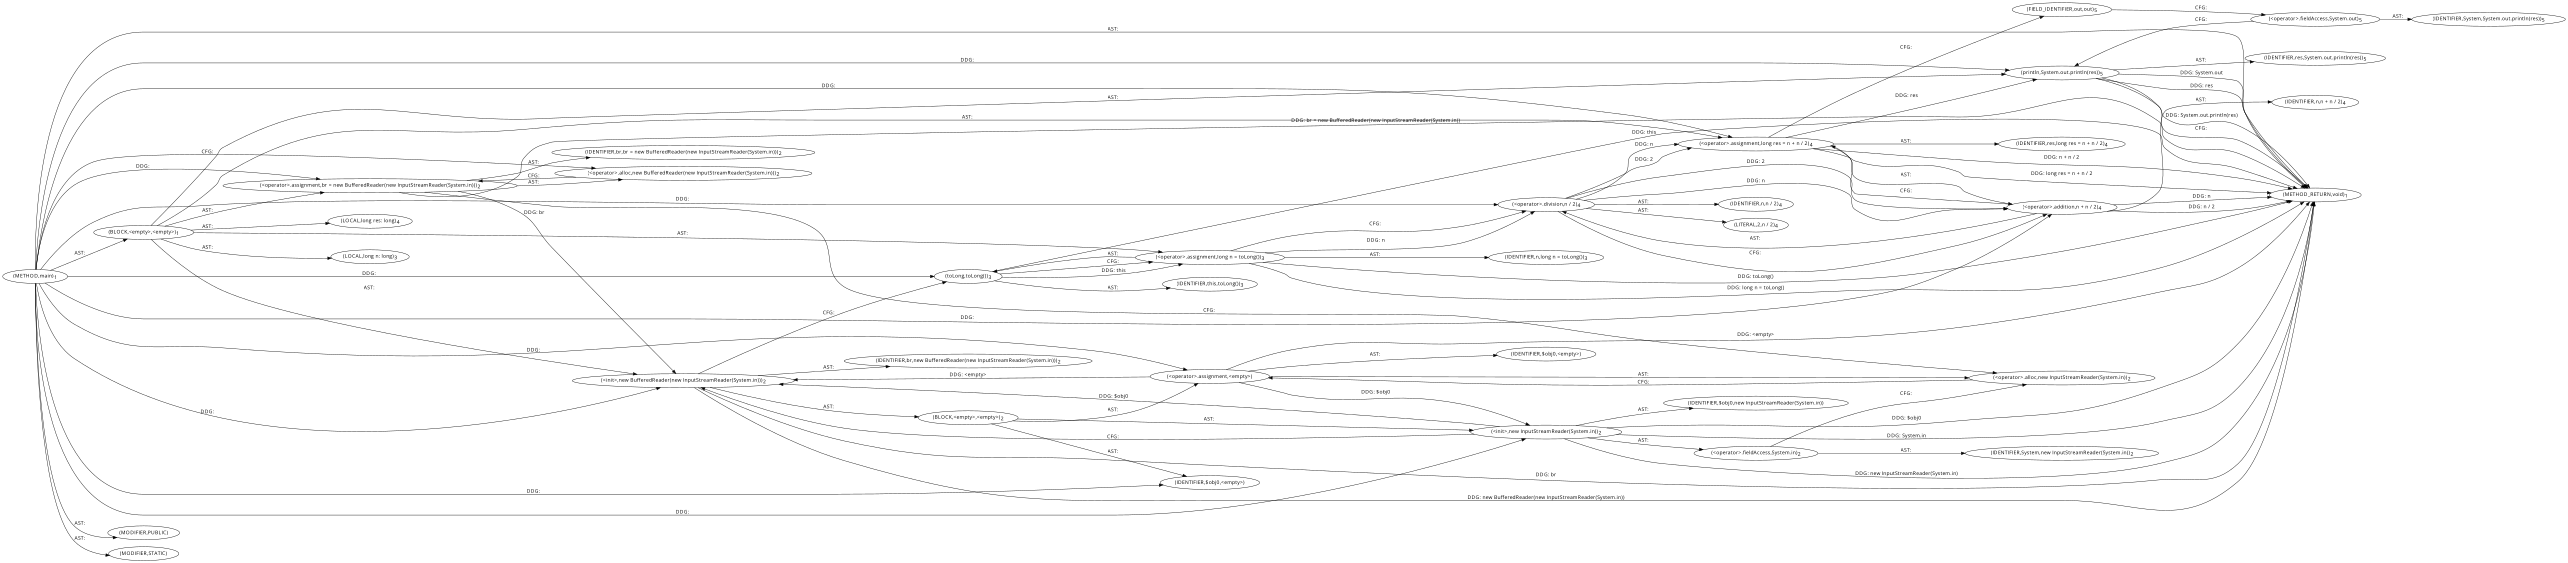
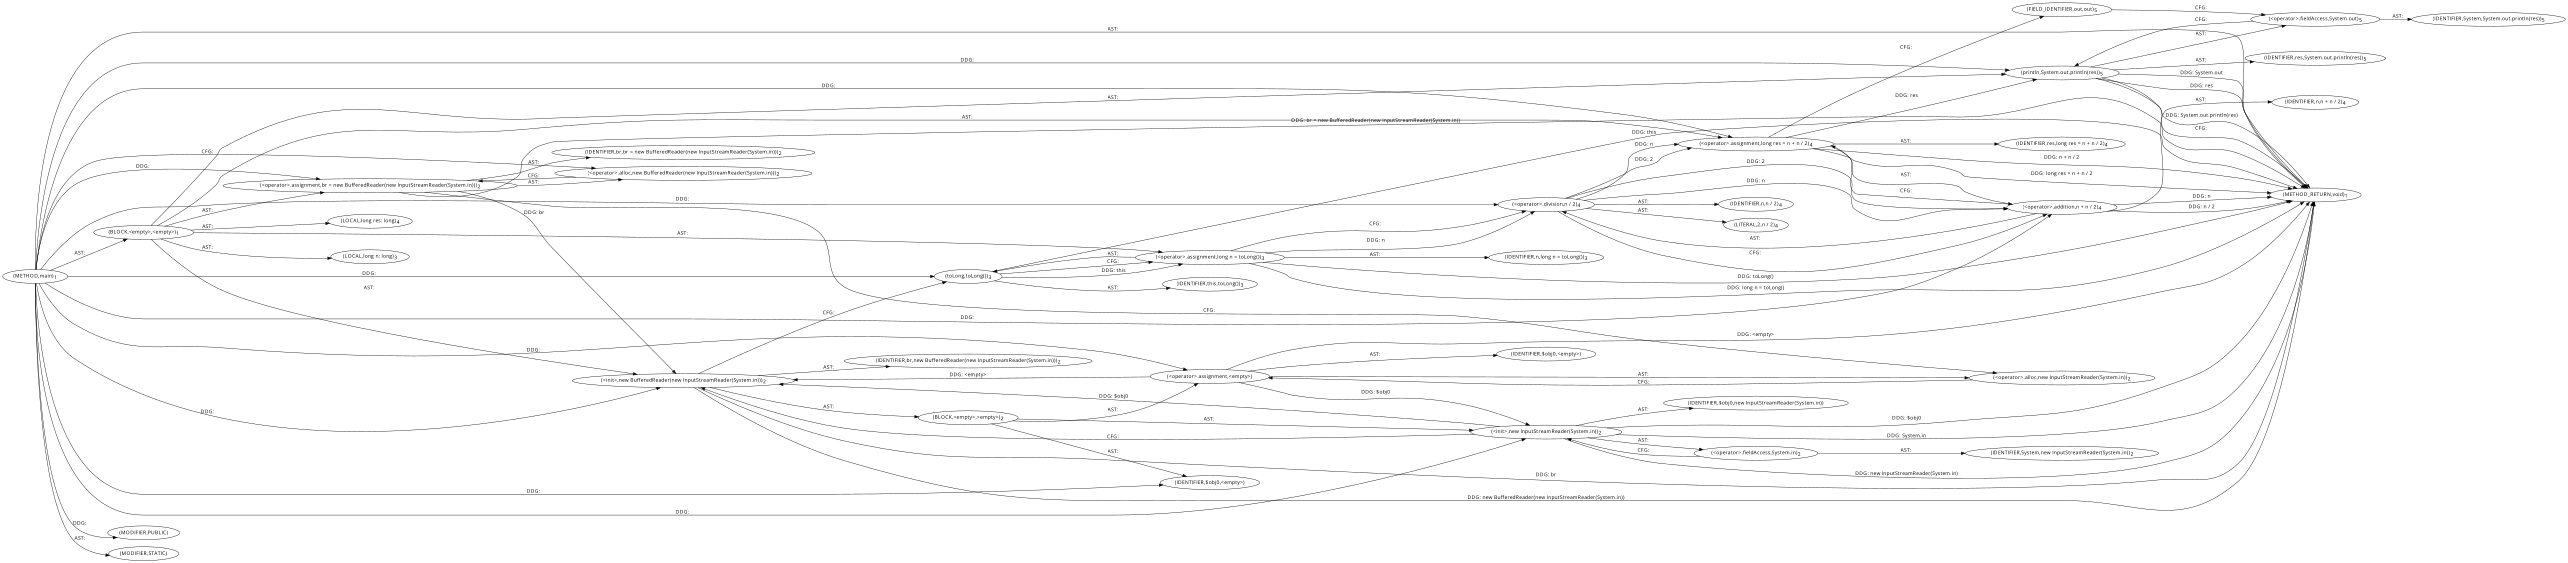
edge "(println,System.out.println(res))" -> "(<operator>.fieldAccess,System.out)": added, label "AST:"
edge "(<operator>.fieldAccess,System.in)" -> "(<operator>.alloc,new InputStreamReader(System.in))": now "(<operator>.fieldAccess,System.in)" -> "(<init>,new InputStreamReader(System.in))"
edge "(METHOD,main)" -> "(MODIFIER,PUBLIC)": label "AST: " -> "DDG: "
